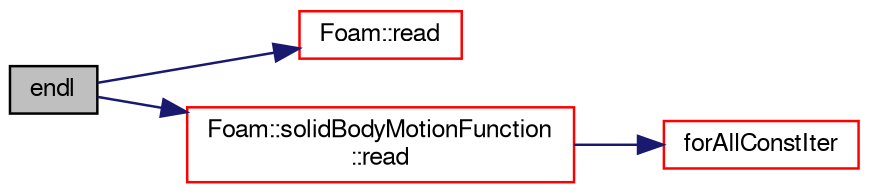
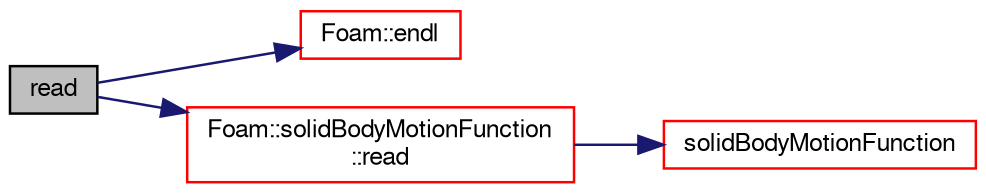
node "Foam::read": label "Foam::read" -> "Foam::endl"
node "endl": label "endl" -> "read"
node "forAllConstIter": label "forAllConstIter" -> "solidBodyMotionFunction"
